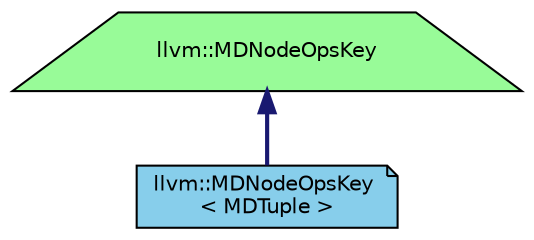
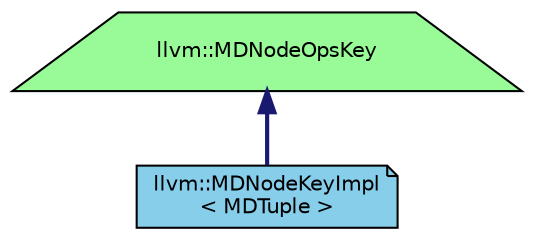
node "llvm::MDNodeOpsKey < MDTuple >": label "llvm::MDNodeOpsKey < MDTuple >" -> "llvm::MDNodeKeyImpl < MDTuple >"
